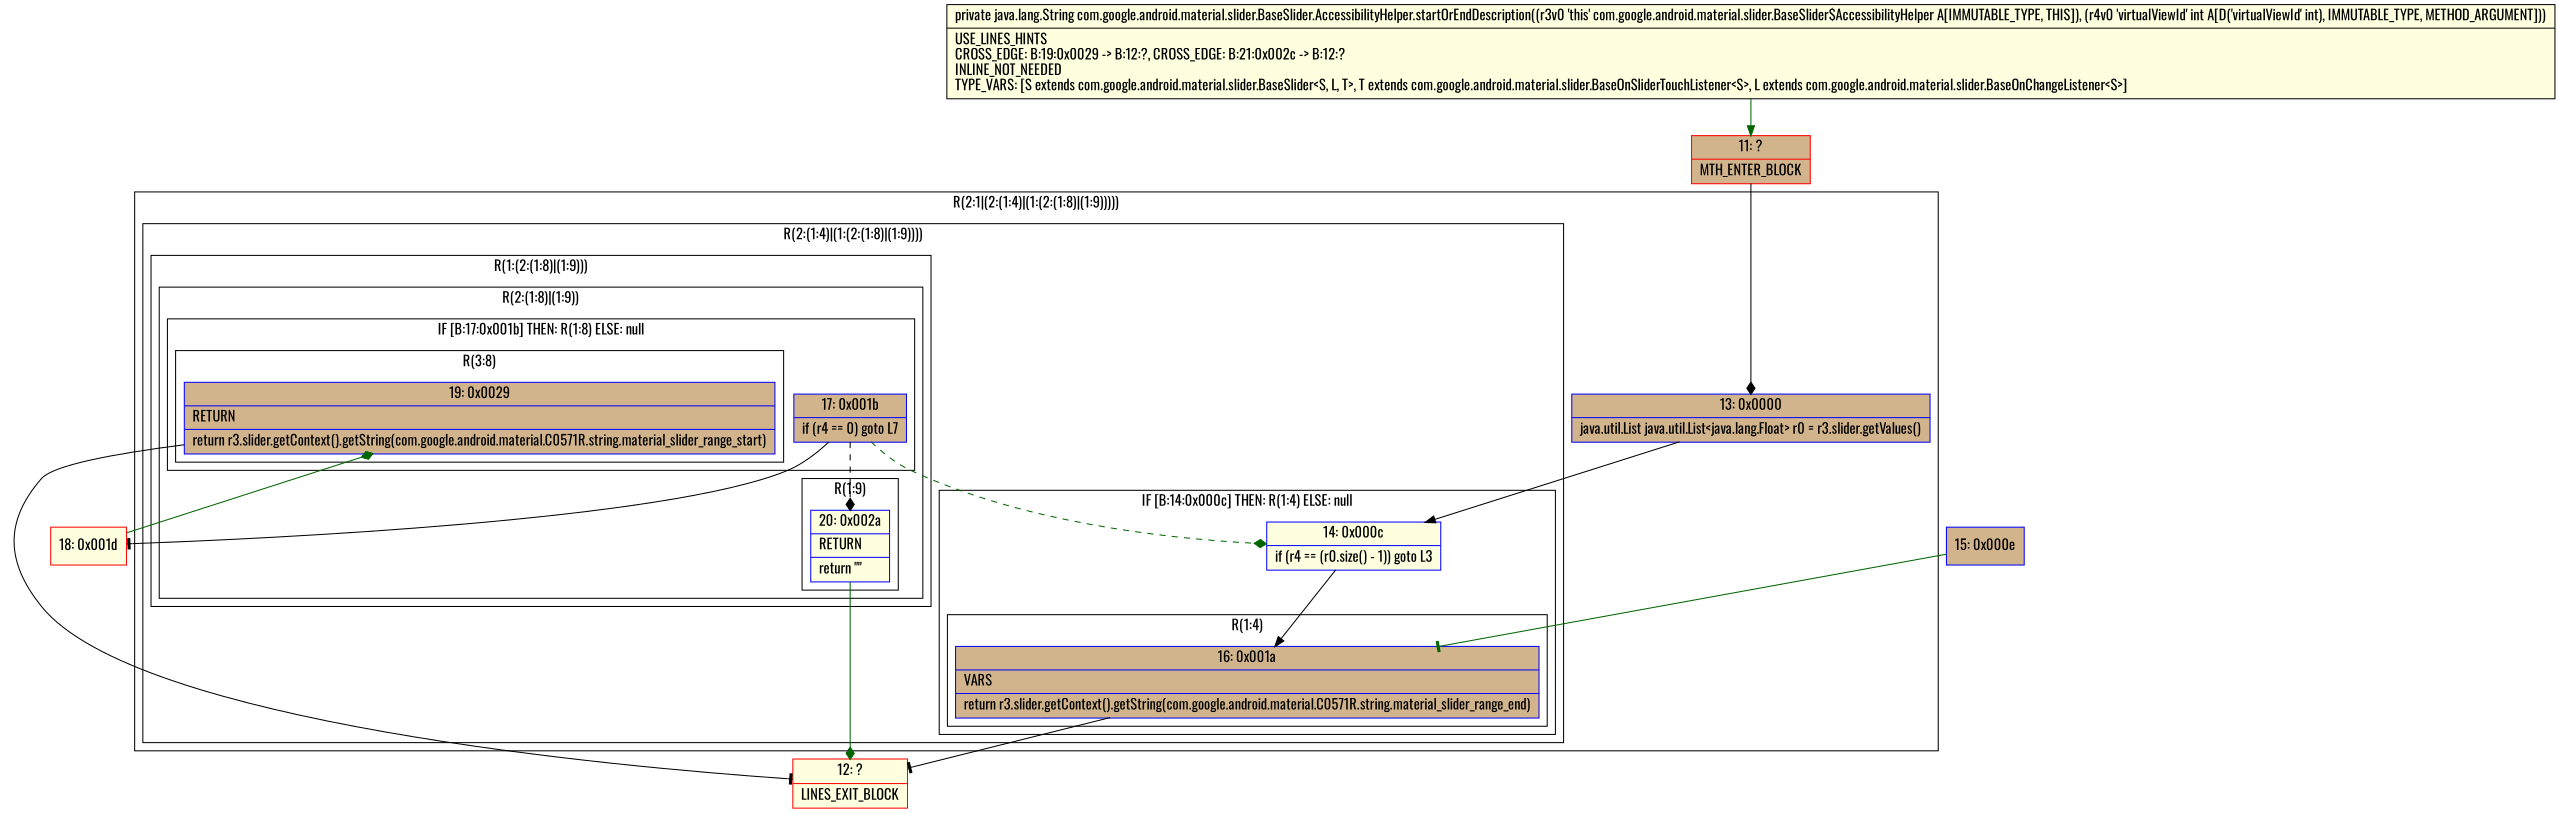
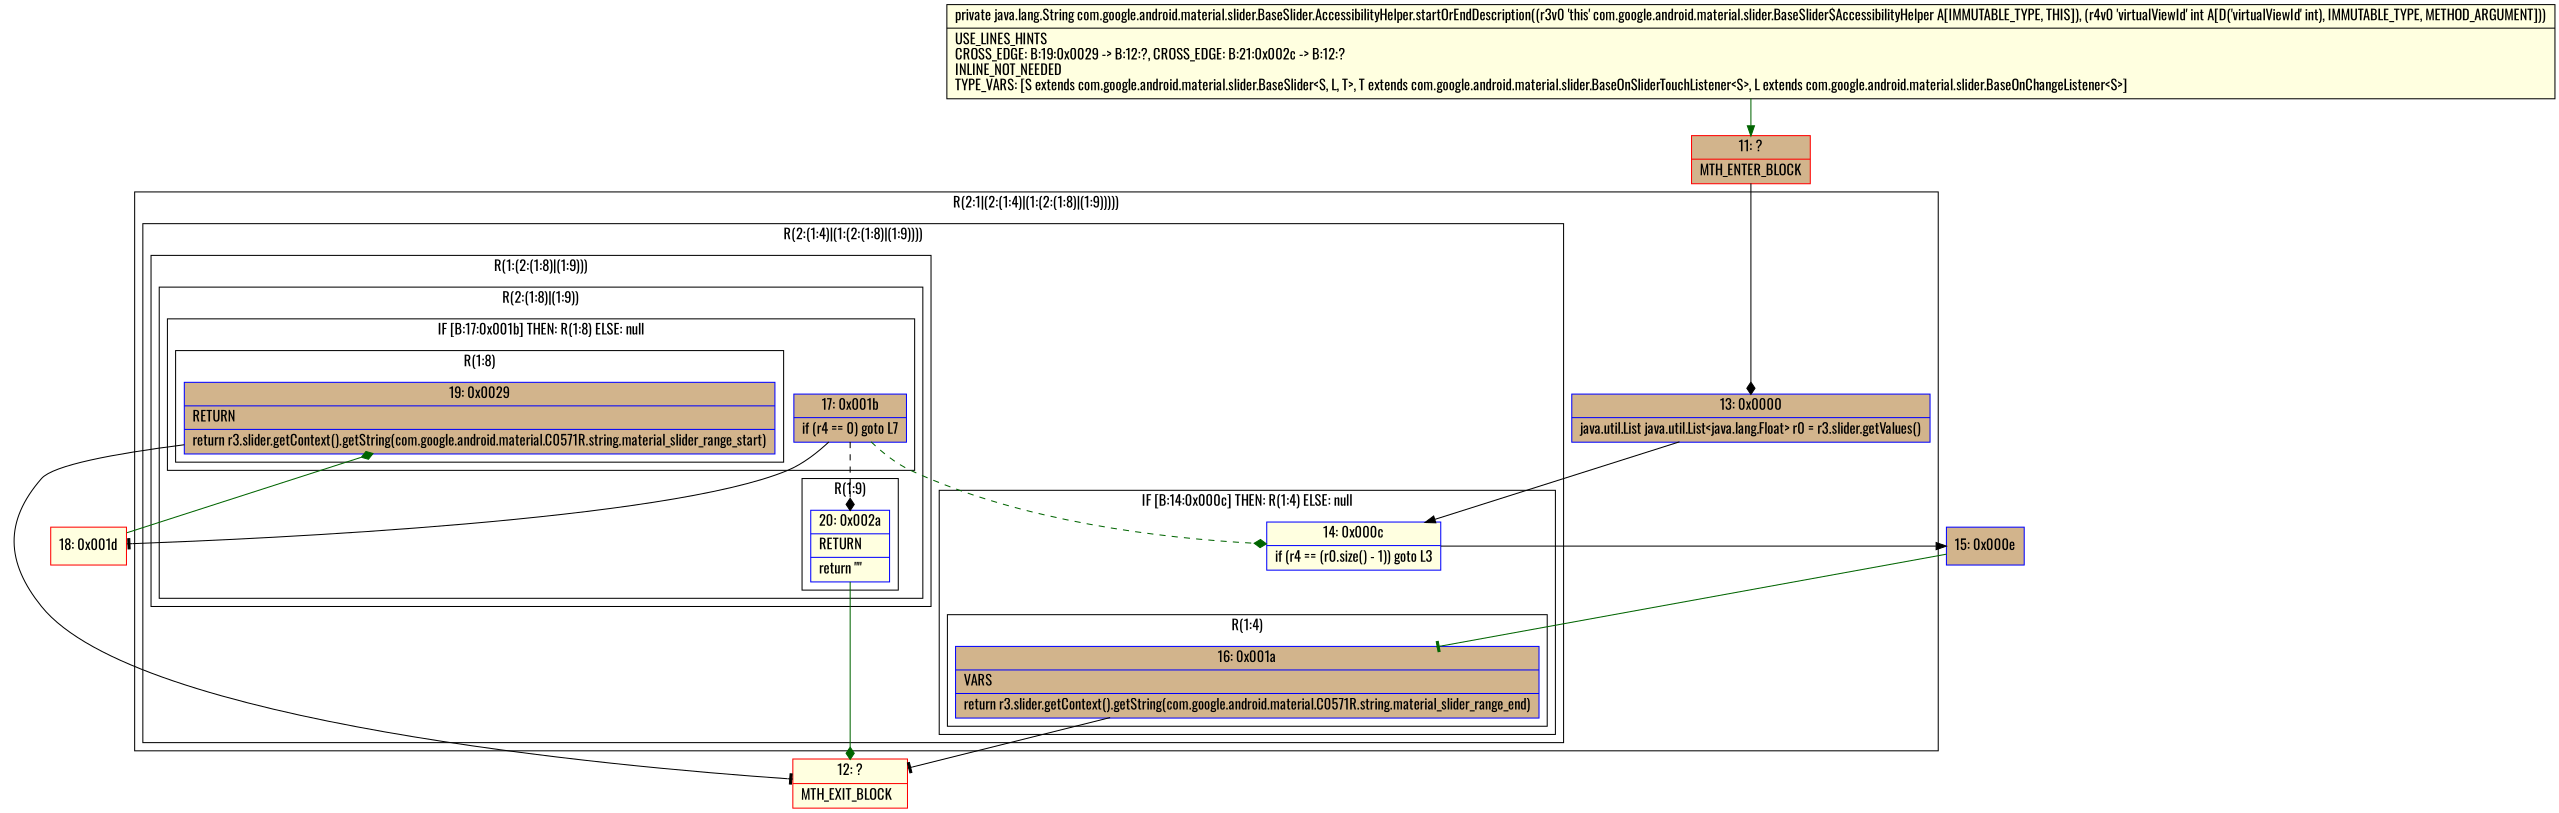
cluster "R(3:8)": label "R(3:8)" -> "R(1:8)"
edge "14: 0x000c" -> "16: 0x001a": now "14: 0x000c" -> "15: 0x000e"
node "12: ?": text "LINES_EXIT_BLOCK" -> "MTH_EXIT_BLOCK"
